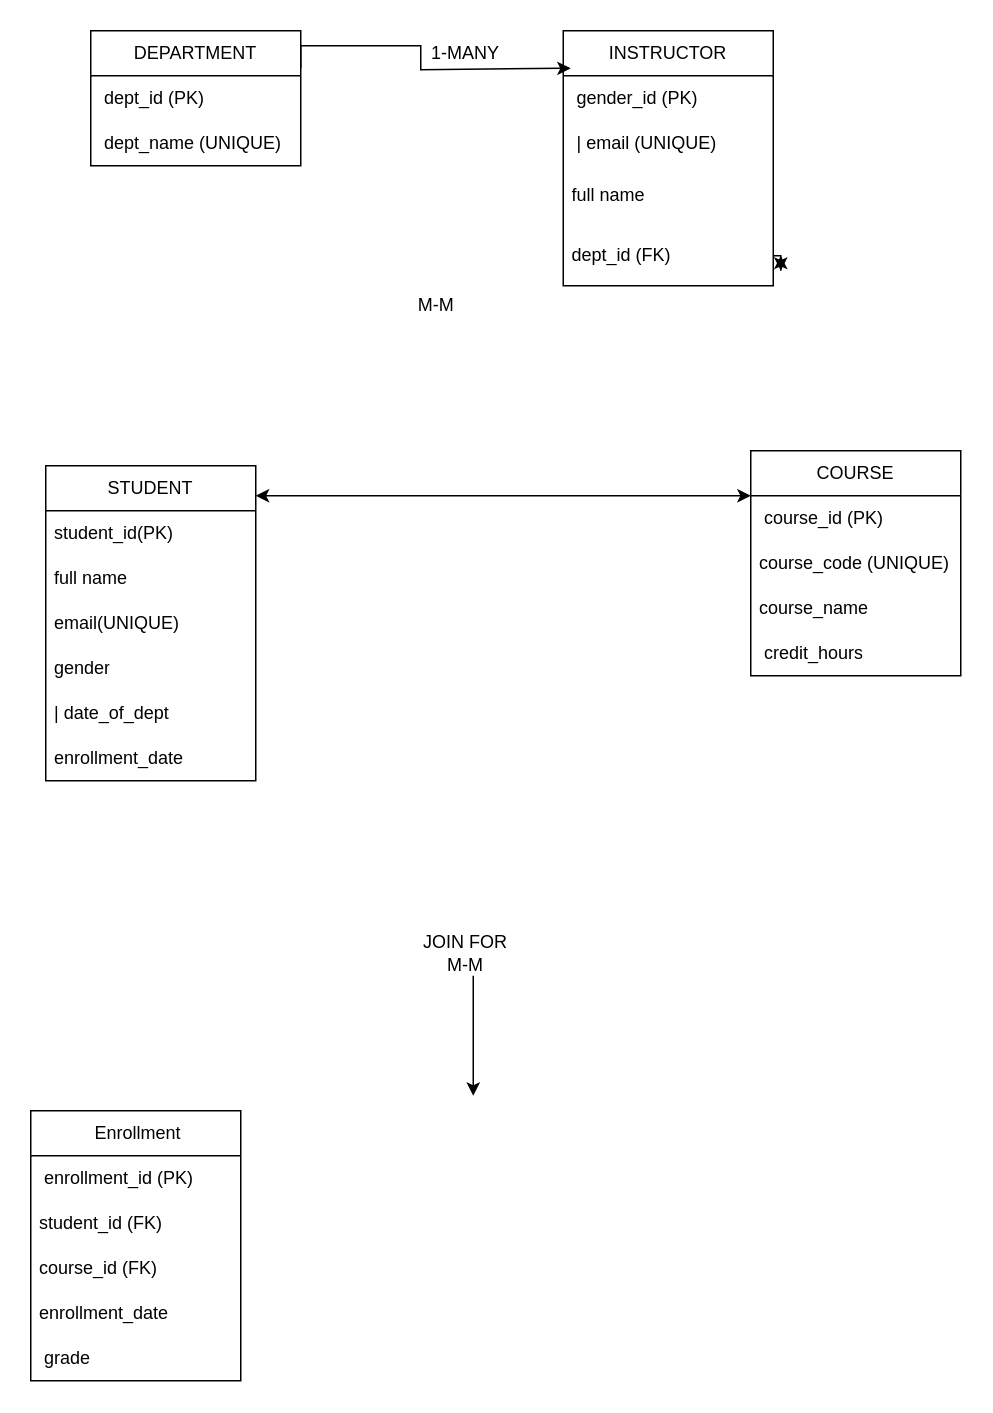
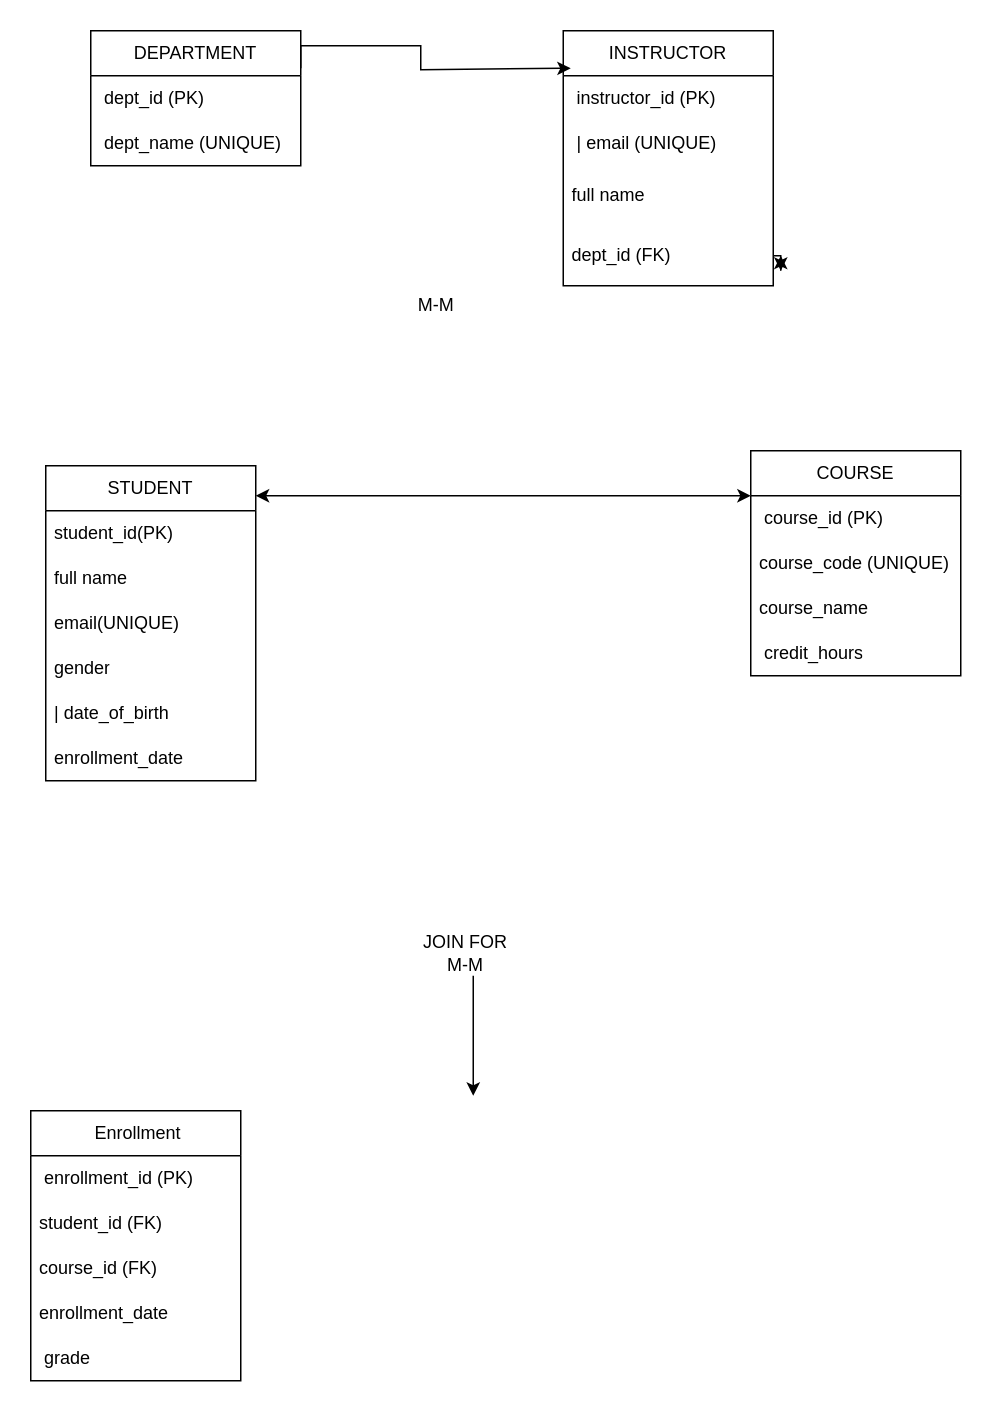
node "1-MANY": removed
node "gender_id (PK)": label "gender_id (PK)" -> "instructor_id (PK)"
node "| date_of_dept": label "| date_of_dept" -> "| date_of_birth"
